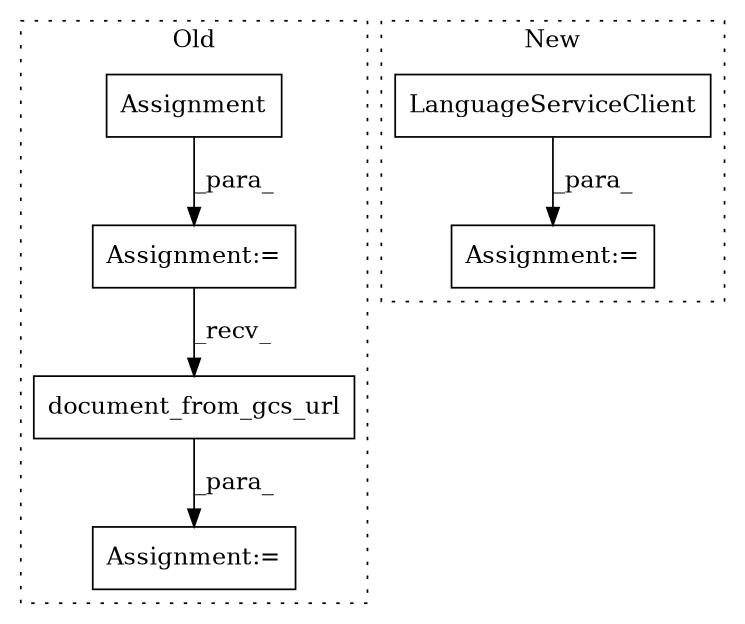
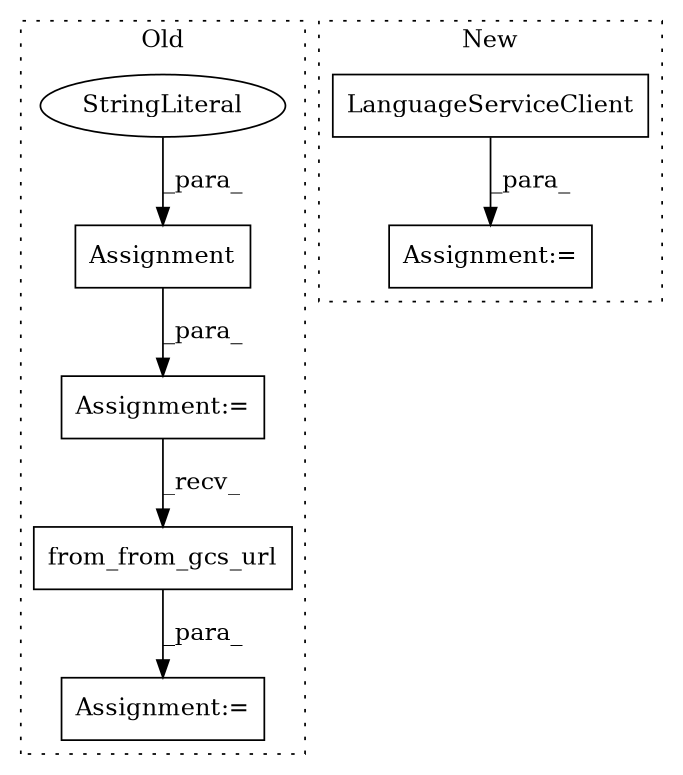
node "StringLiteral": added
node "document_from_gcs_url": label "document_from_gcs_url" -> "from_from_gcs_url"
